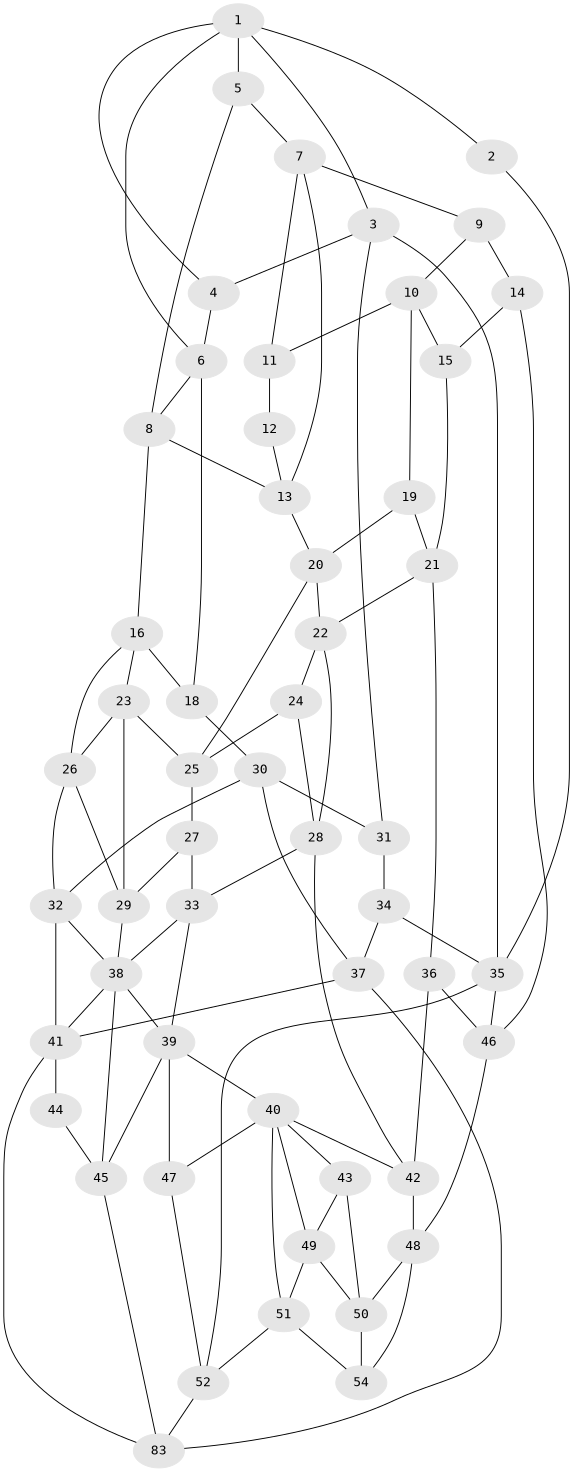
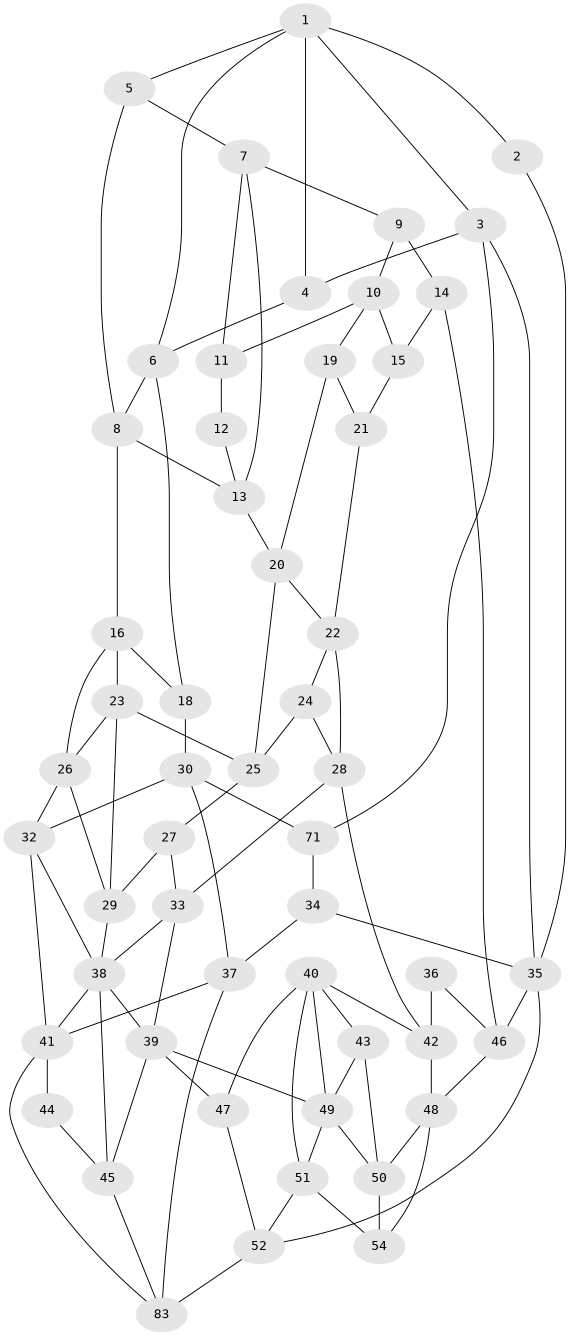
edge "21" -- "36": removed
node "31": label "31" -> "71"
edge "39" -- "40": now "39" -- "49"
